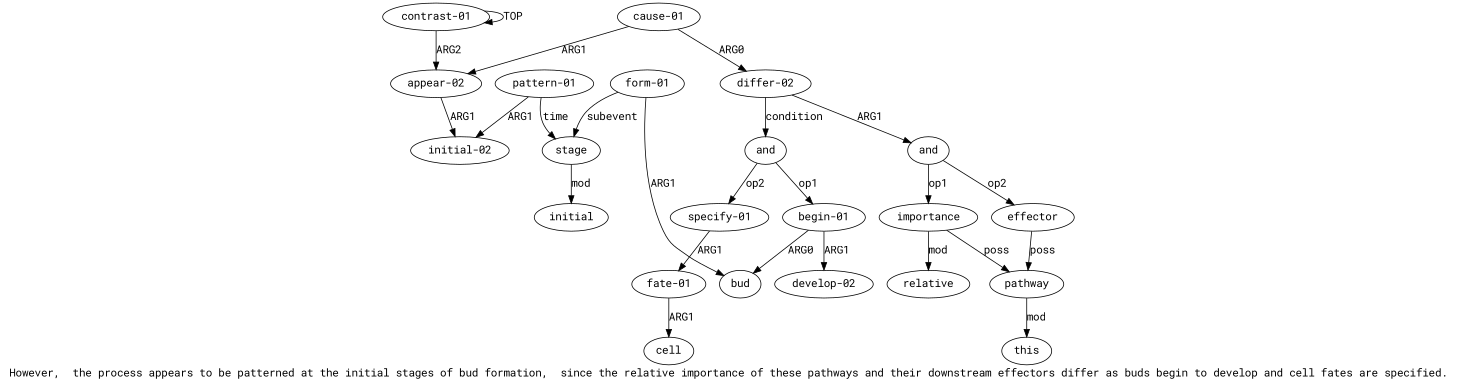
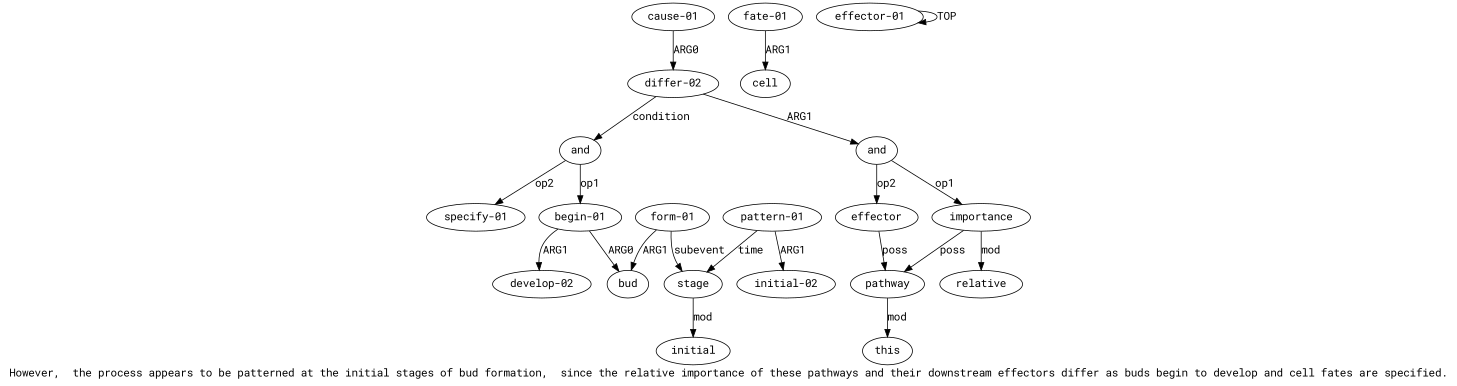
node "contrast-01": label "contrast-01" -> "effector-01"
node "appear-02": removed
edge "specify-01" -> "fate-01": removed, label "ARG1"
